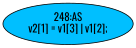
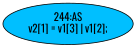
node "248:AS v2[1] = v1[3] | v1[2];": label "248:AS v2[1] = v1[3] | v1[2];" -> "244:AS v2[1] = v1[3] | v1[2];"
